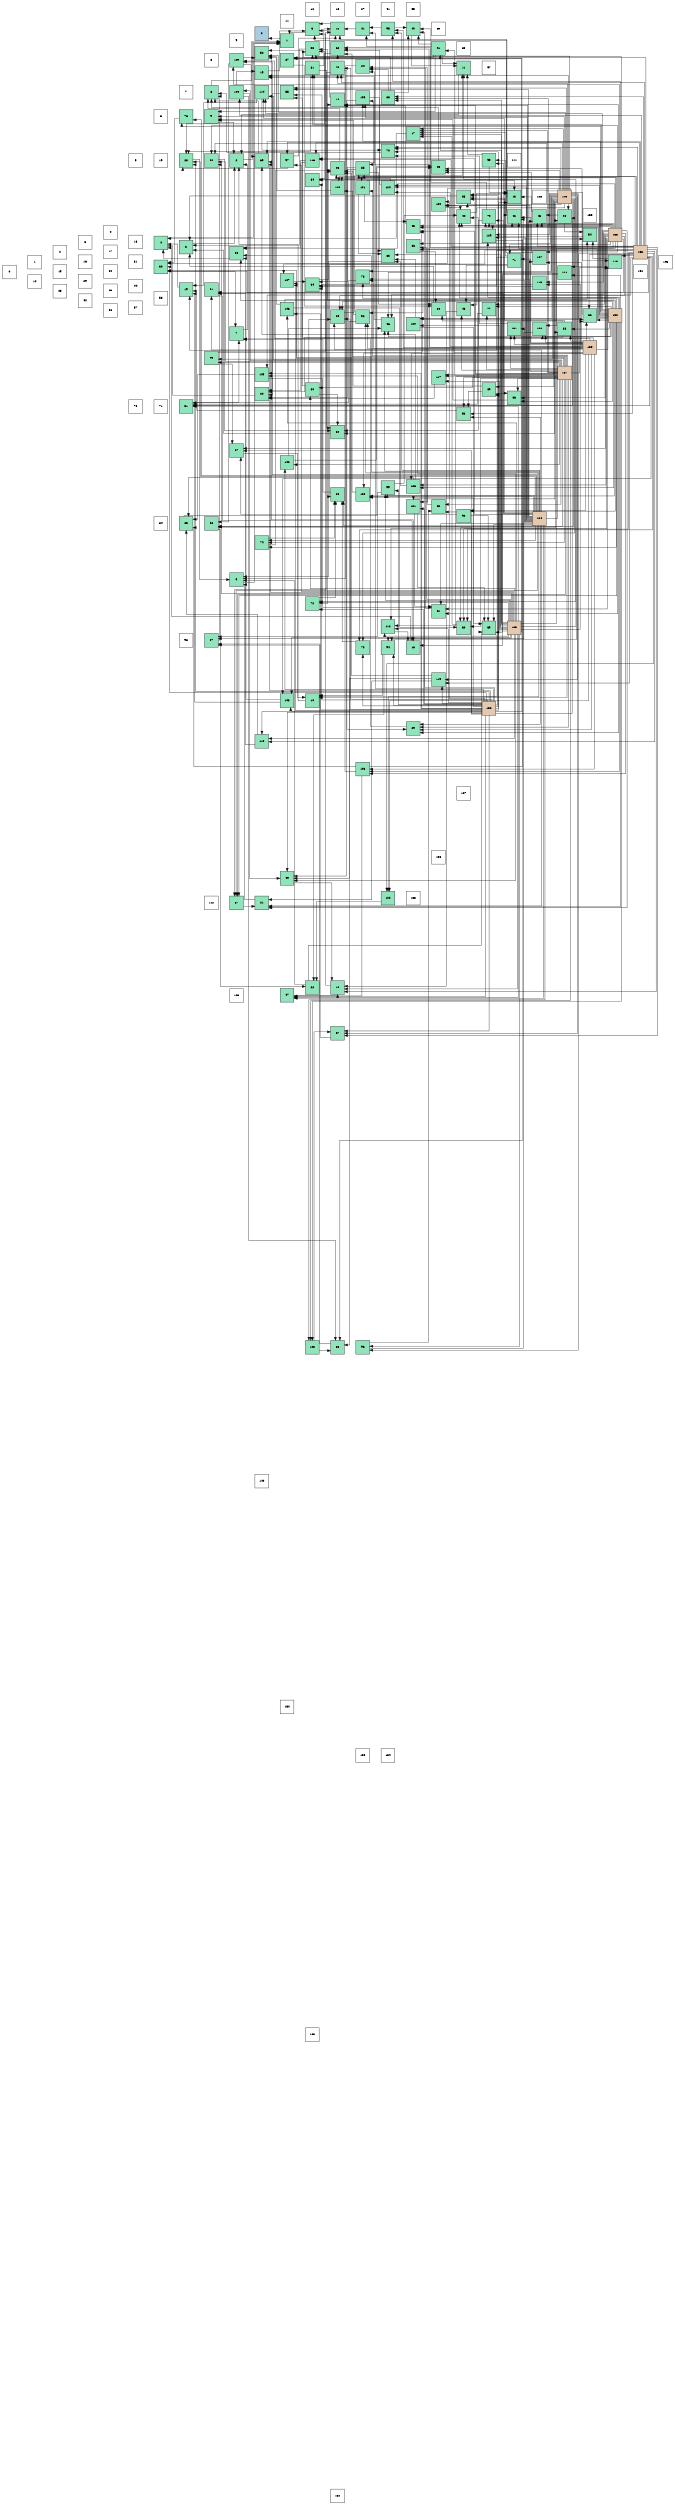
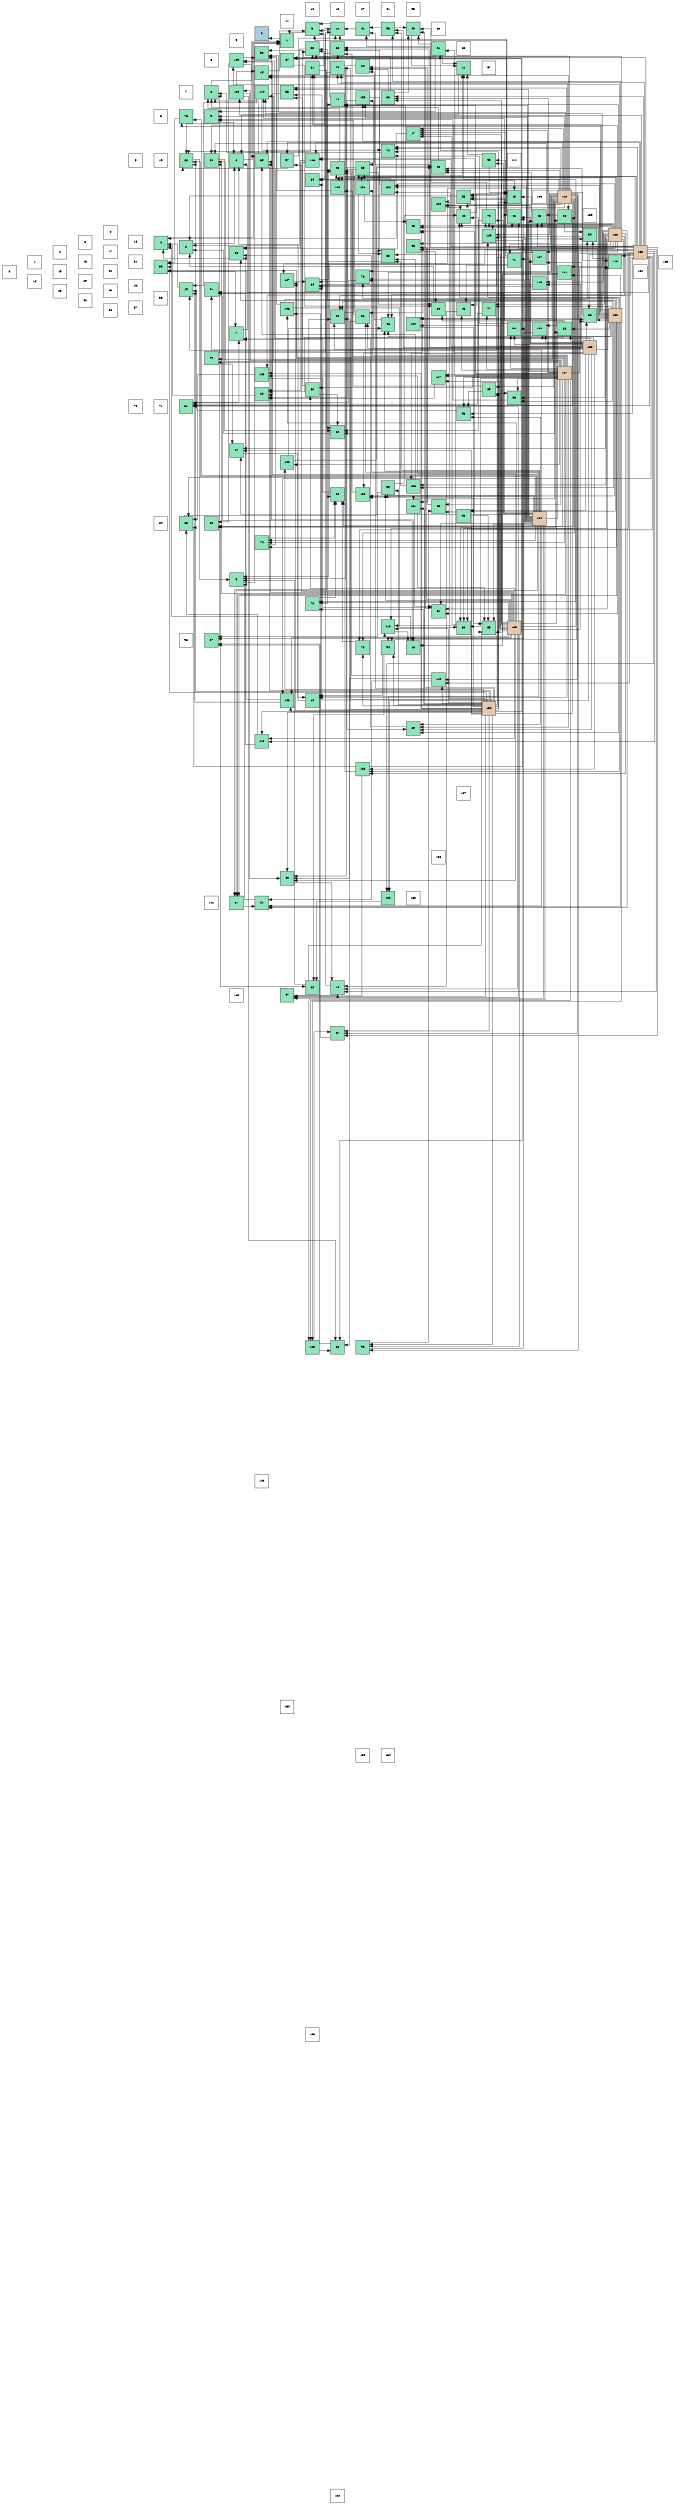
edge "138" -> "96": added
